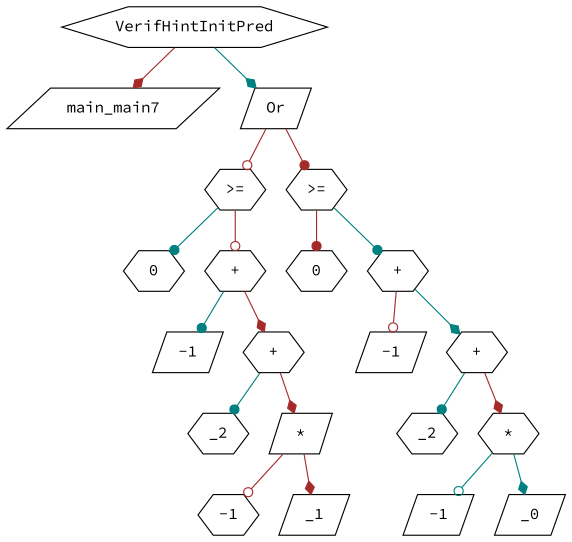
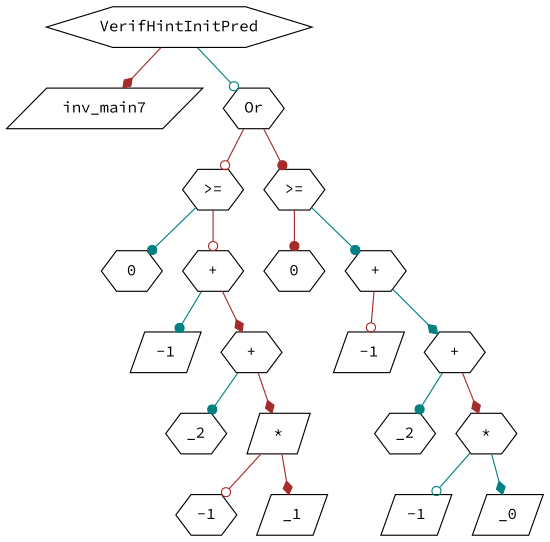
edge "VerifHintInitPred" -> "Or": arrowhead diamond -> odot
node "main_main7": label "main_main7" -> "inv_main7"
node "Or": shape parallelogram -> hexagon
